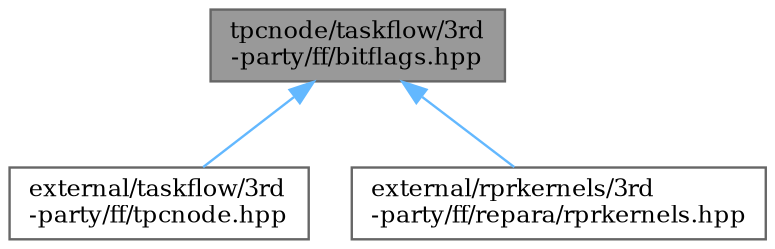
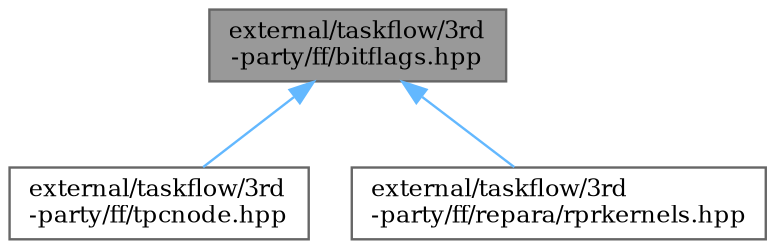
node "tpcnode/taskflow/3rd -party/ff/bitflags.hpp": label "tpcnode/taskflow/3rd -party/ff/bitflags.hpp" -> "external/taskflow/3rd -party/ff/bitflags.hpp"
node "external/rprkernels/3rd -party/ff/repara/rprkernels.hpp": label "external/rprkernels/3rd -party/ff/repara/rprkernels.hpp" -> "external/taskflow/3rd -party/ff/repara/rprkernels.hpp"
